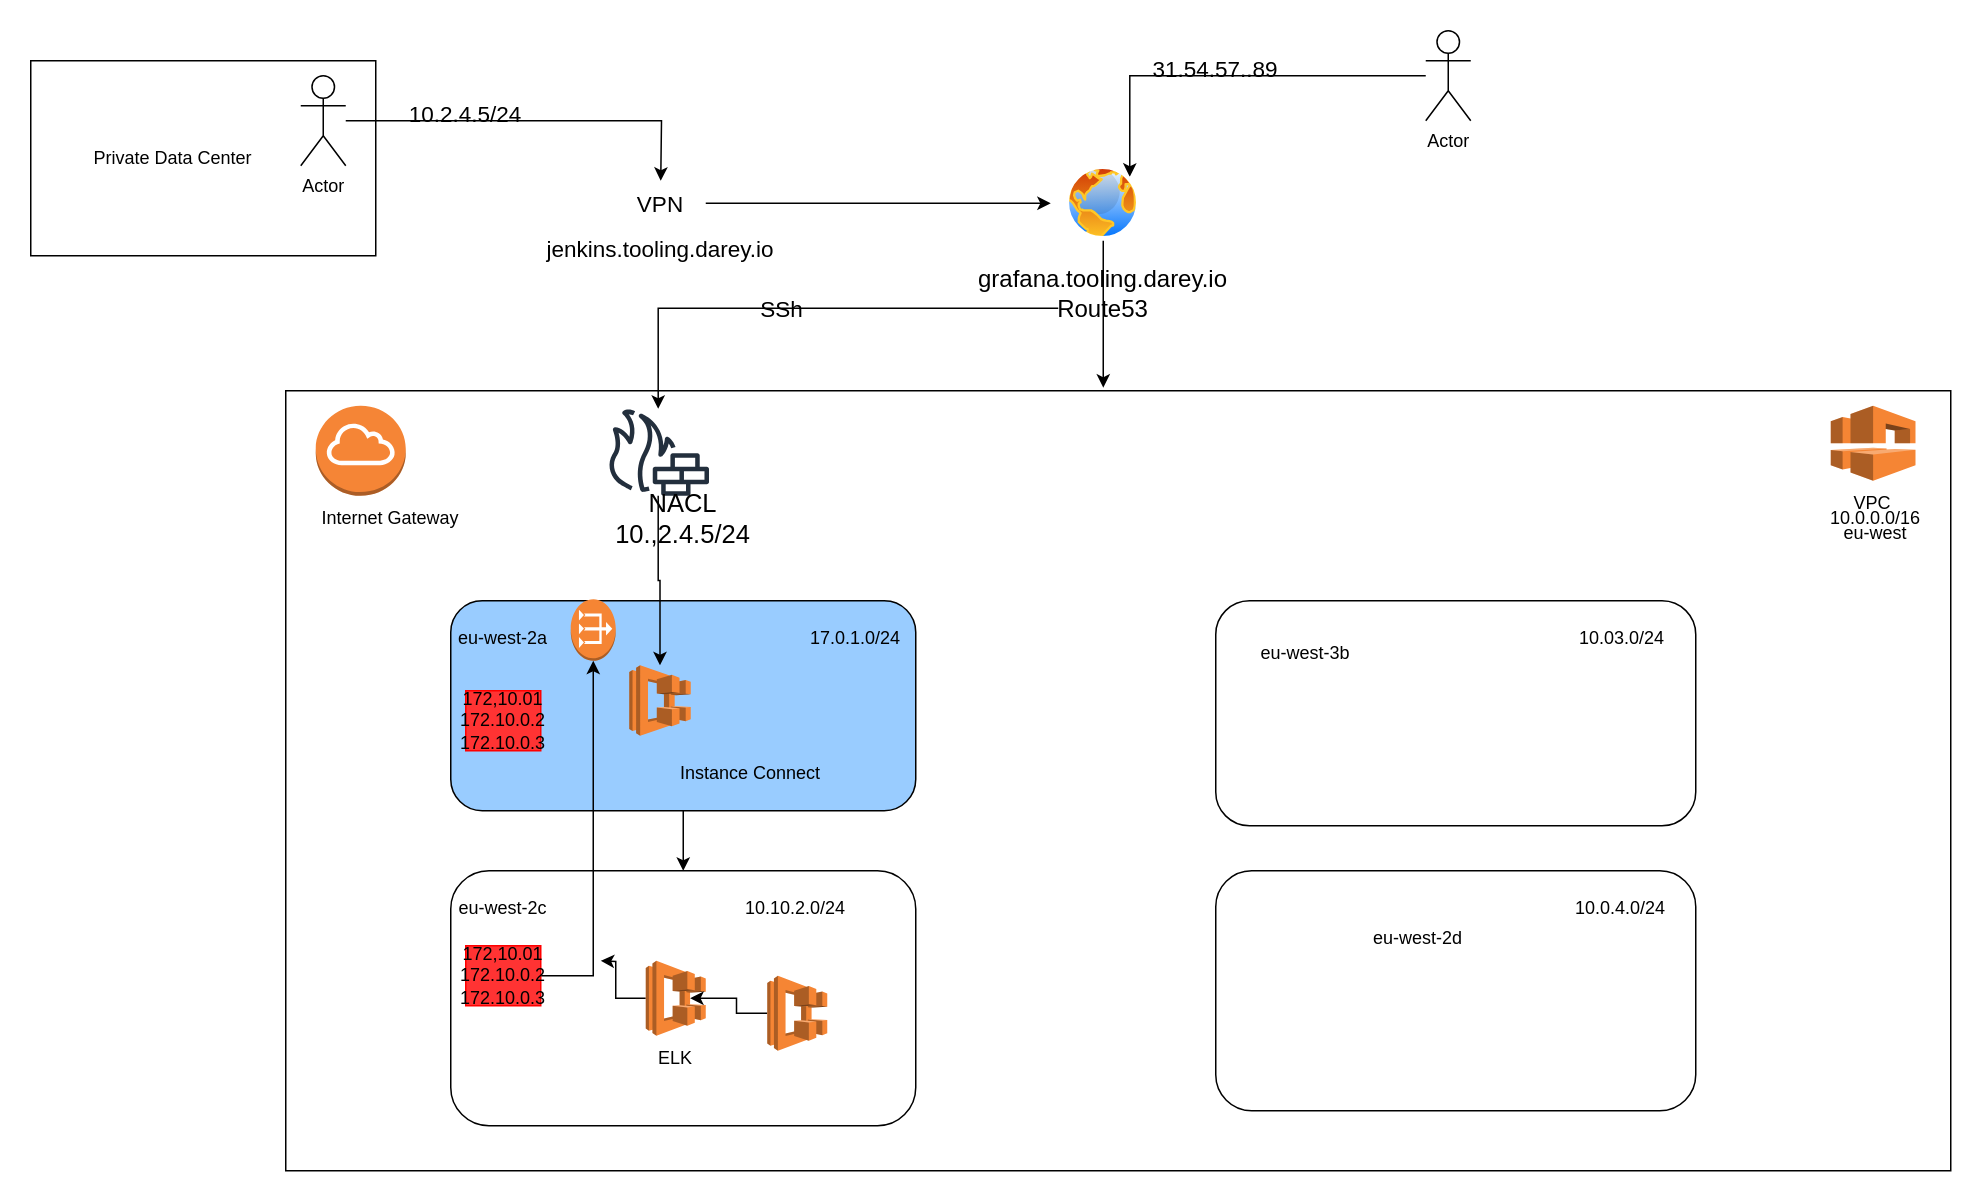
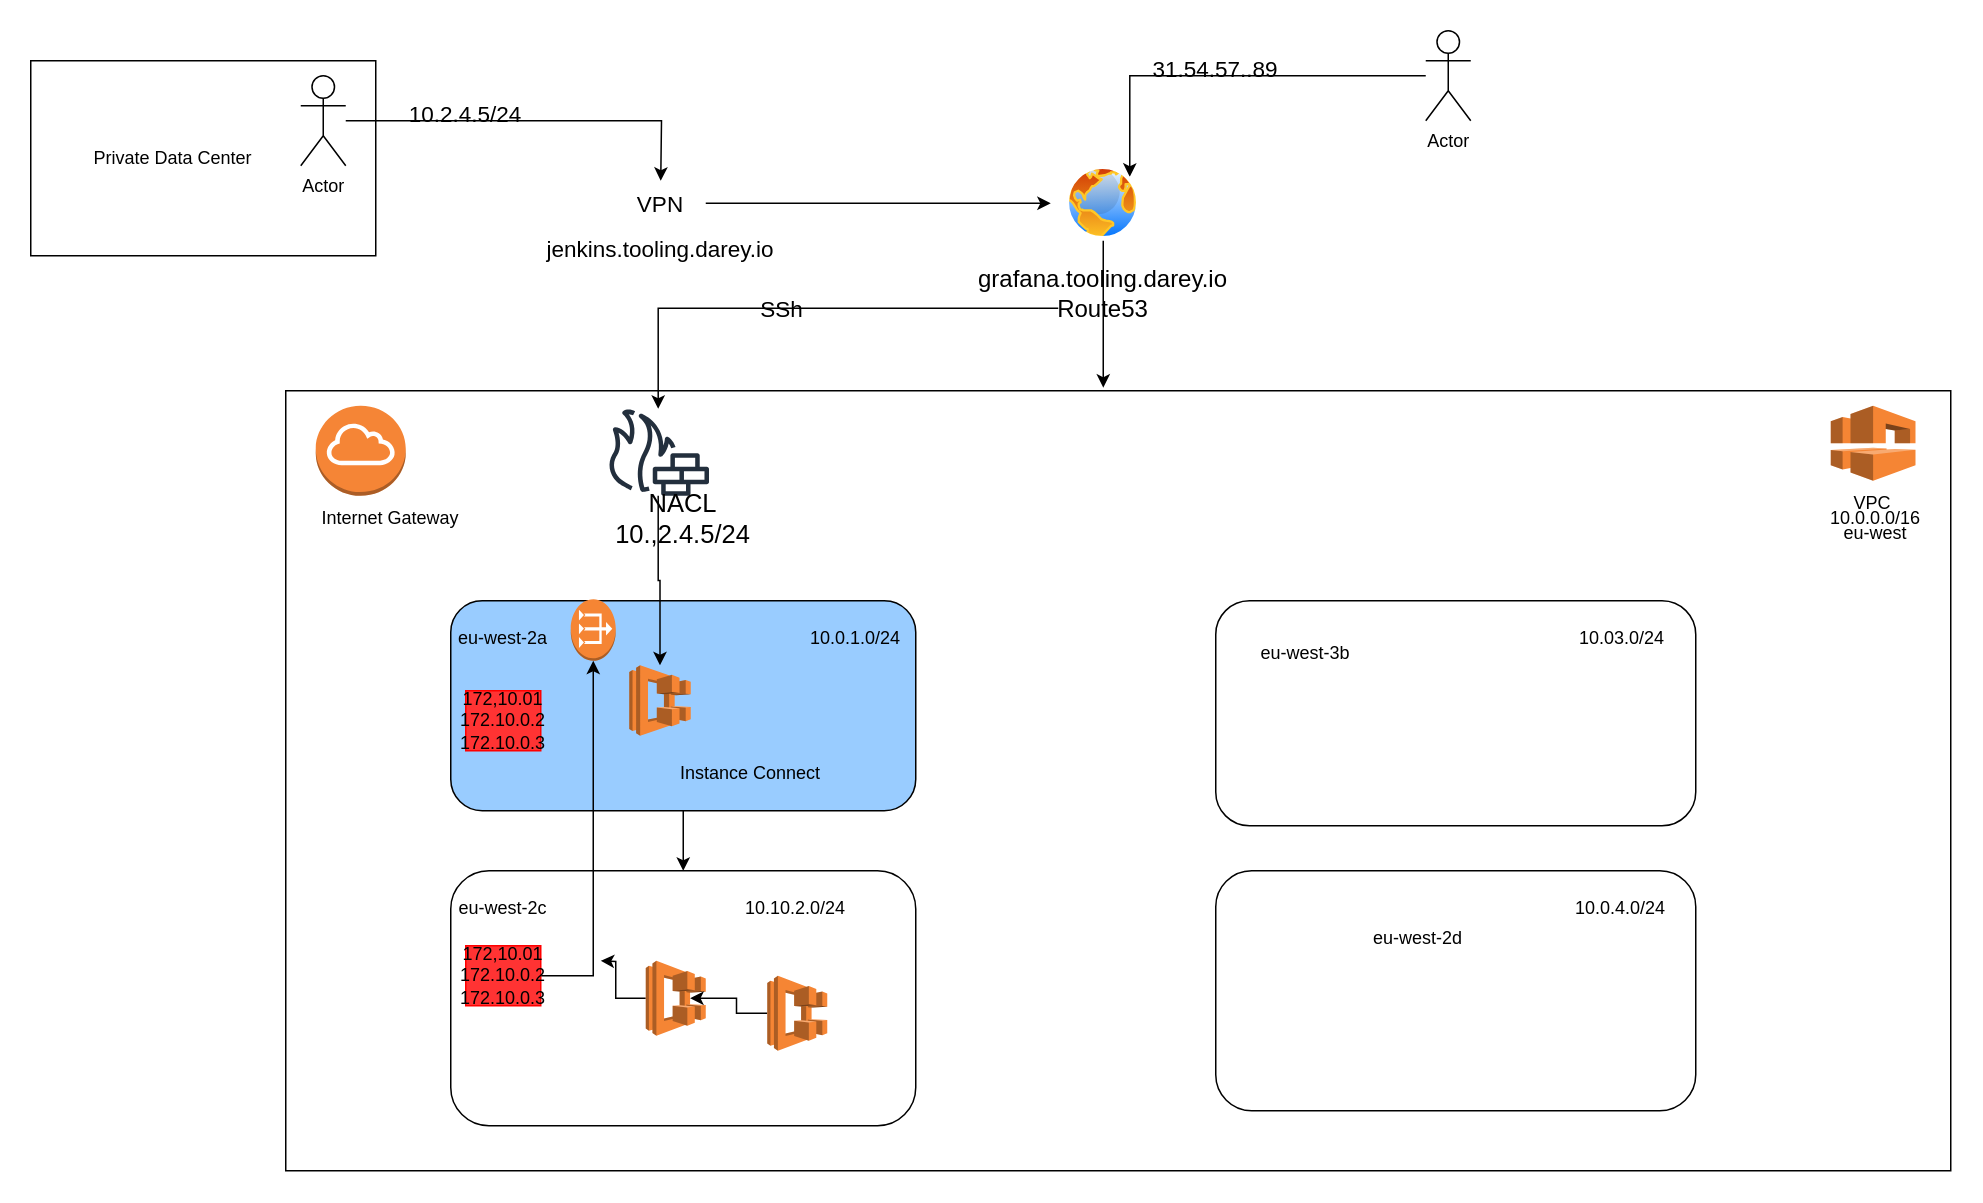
node "17.0.1.0/24": label "17.0.1.0/24" -> "10.0.1.0/24"
node "ELK": removed
